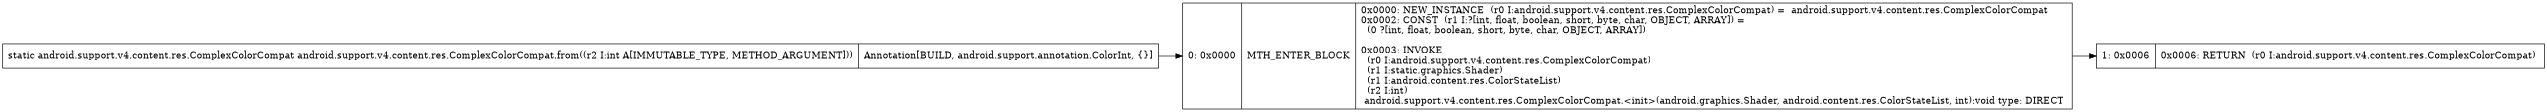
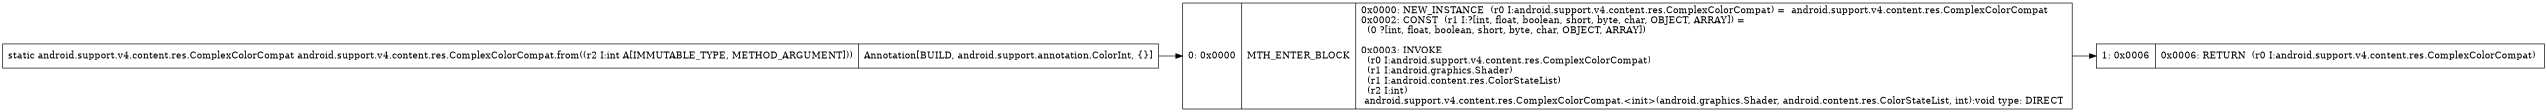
node "0: 0x0000": text "(r1 I:static.graphics.Shader)" -> "(r1 I:android.graphics.Shader)"
